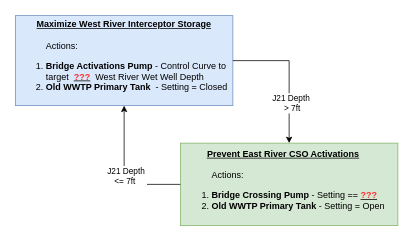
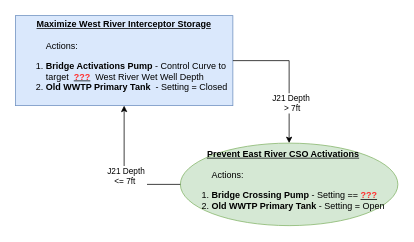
node "Prevent East River CSO Activations Actions: Bridge Crossing Pump - Setting == ??? Old WWTP Primary Tank - Setting = Open": shape rectangle -> ellipse
